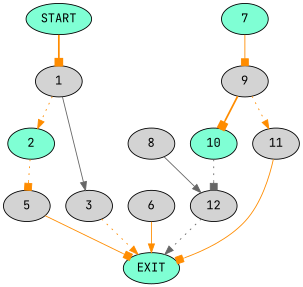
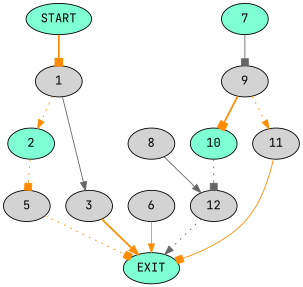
edge "7" -> "9": color darkorange -> gray40
edge "3" -> "EXIT": style dotted -> bold
edge "5" -> "EXIT": style solid -> dotted
